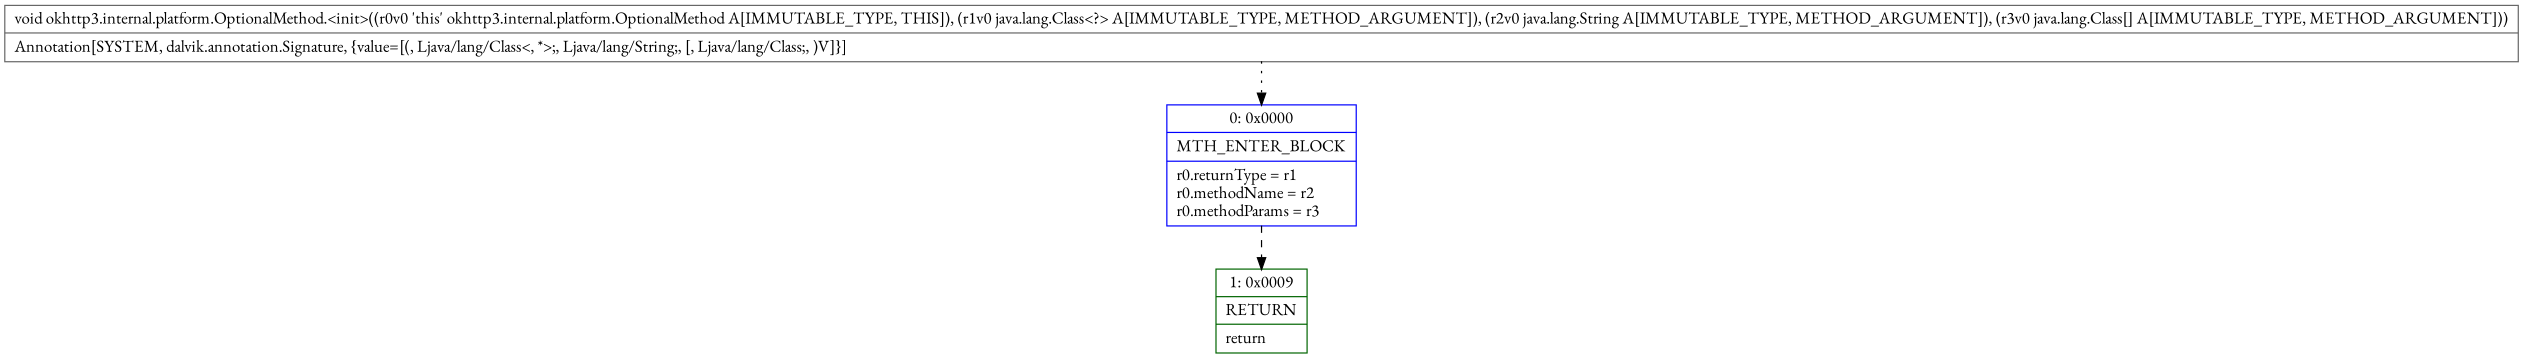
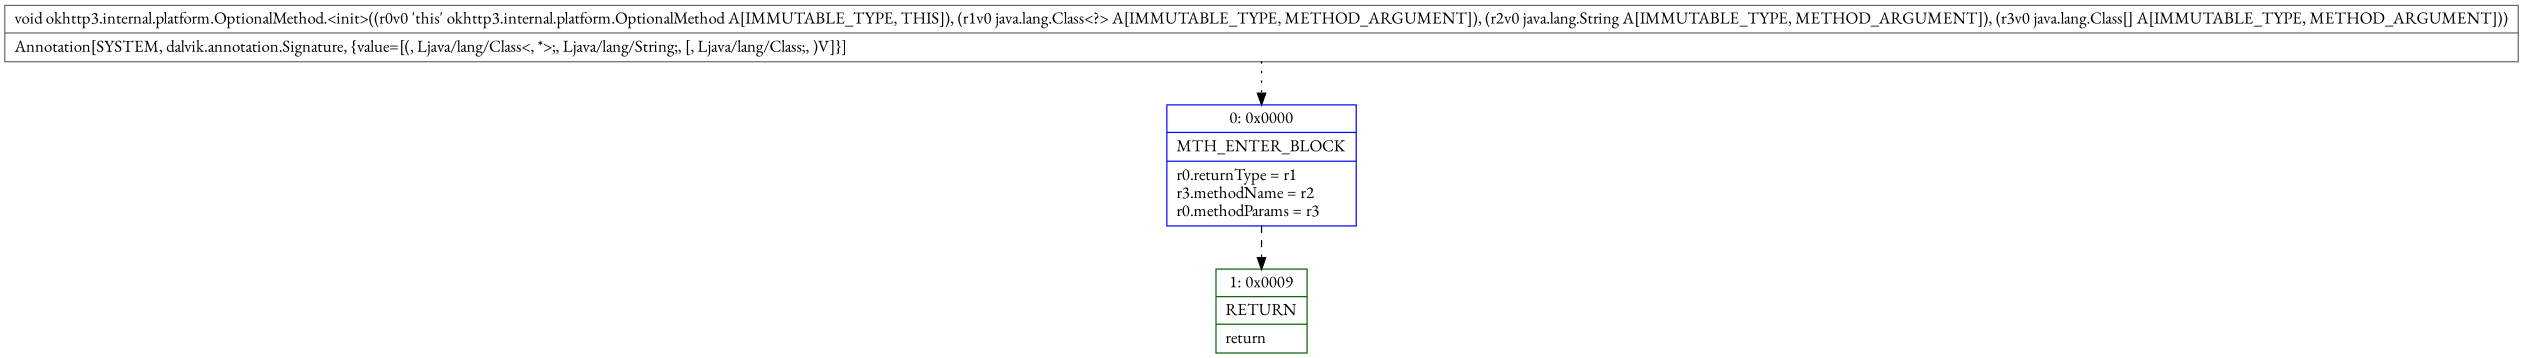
node "0: 0x0000": text "r0.methodName = r2" -> "r3.methodName = r2"
